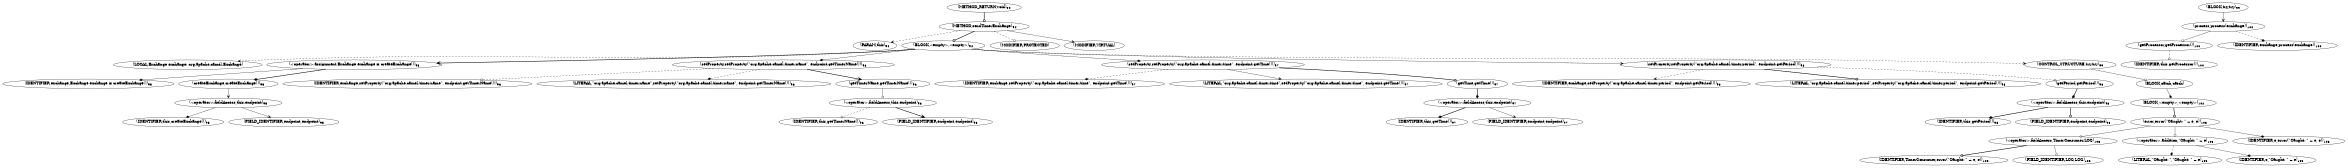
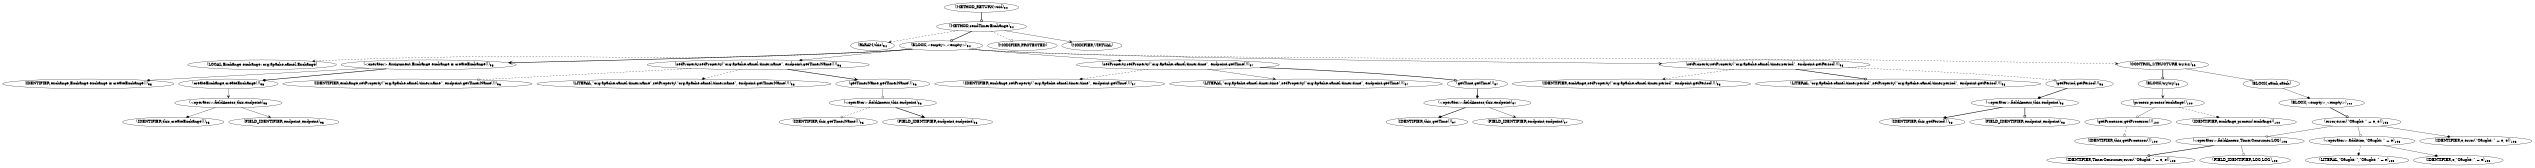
edge "(CONTROL_STRUCTURE,try,try)" -> "(BLOCK,try,try)": added
